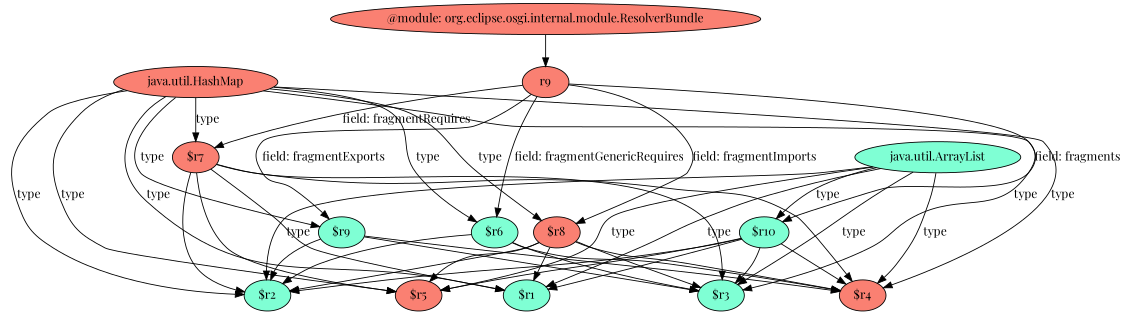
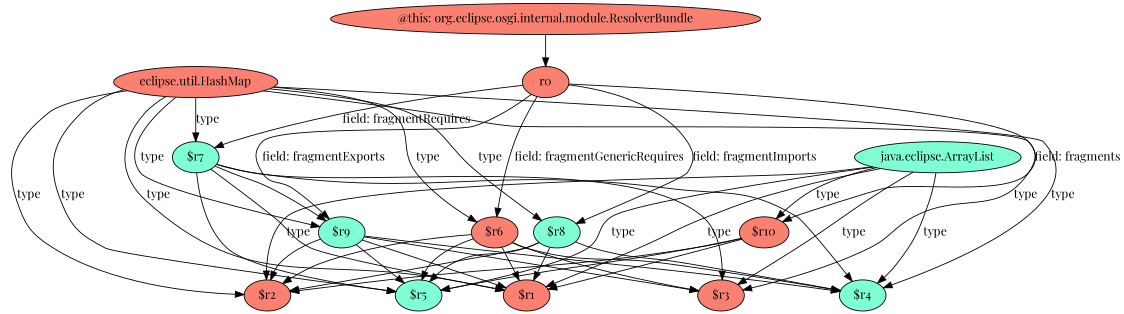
node "@module: org.eclipse.osgi.internal.module.ResolverBundle": label "@module: org.eclipse.osgi.internal.module.ResolverBundle" -> "@this: org.eclipse.osgi.internal.module.ResolverBundle"
node "java.util.HashMap": label "java.util.HashMap" -> "eclipse.util.HashMap"
node "r9": label "r9" -> "r0"
node "$r7": fillcolor salmon -> aquamarine
node "java.util.ArrayList": label "java.util.ArrayList" -> "java.eclipse.ArrayList"
node "$r6": fillcolor aquamarine -> salmon
node "$r8": fillcolor salmon -> aquamarine
node "$r10": fillcolor aquamarine -> salmon
edge "$r7" -> "$r2": now "$r7" -> "$r9"
edge "$r6" -> "$r5": added
edge "$r9" -> "$r5": added
edge "$r9" -> "$r1": added
edge "$r6" -> "$r1": added
edge "$r10" -> "$r4": removed
edge "$r10" -> "$r3": removed
edge "$r8" -> "$r3": removed
node "$r2": fillcolor aquamarine -> salmon
node "$r5": fillcolor salmon -> aquamarine
node "$r1": fillcolor aquamarine -> salmon
node "$r3": fillcolor aquamarine -> salmon
node "$r4": fillcolor salmon -> aquamarine
